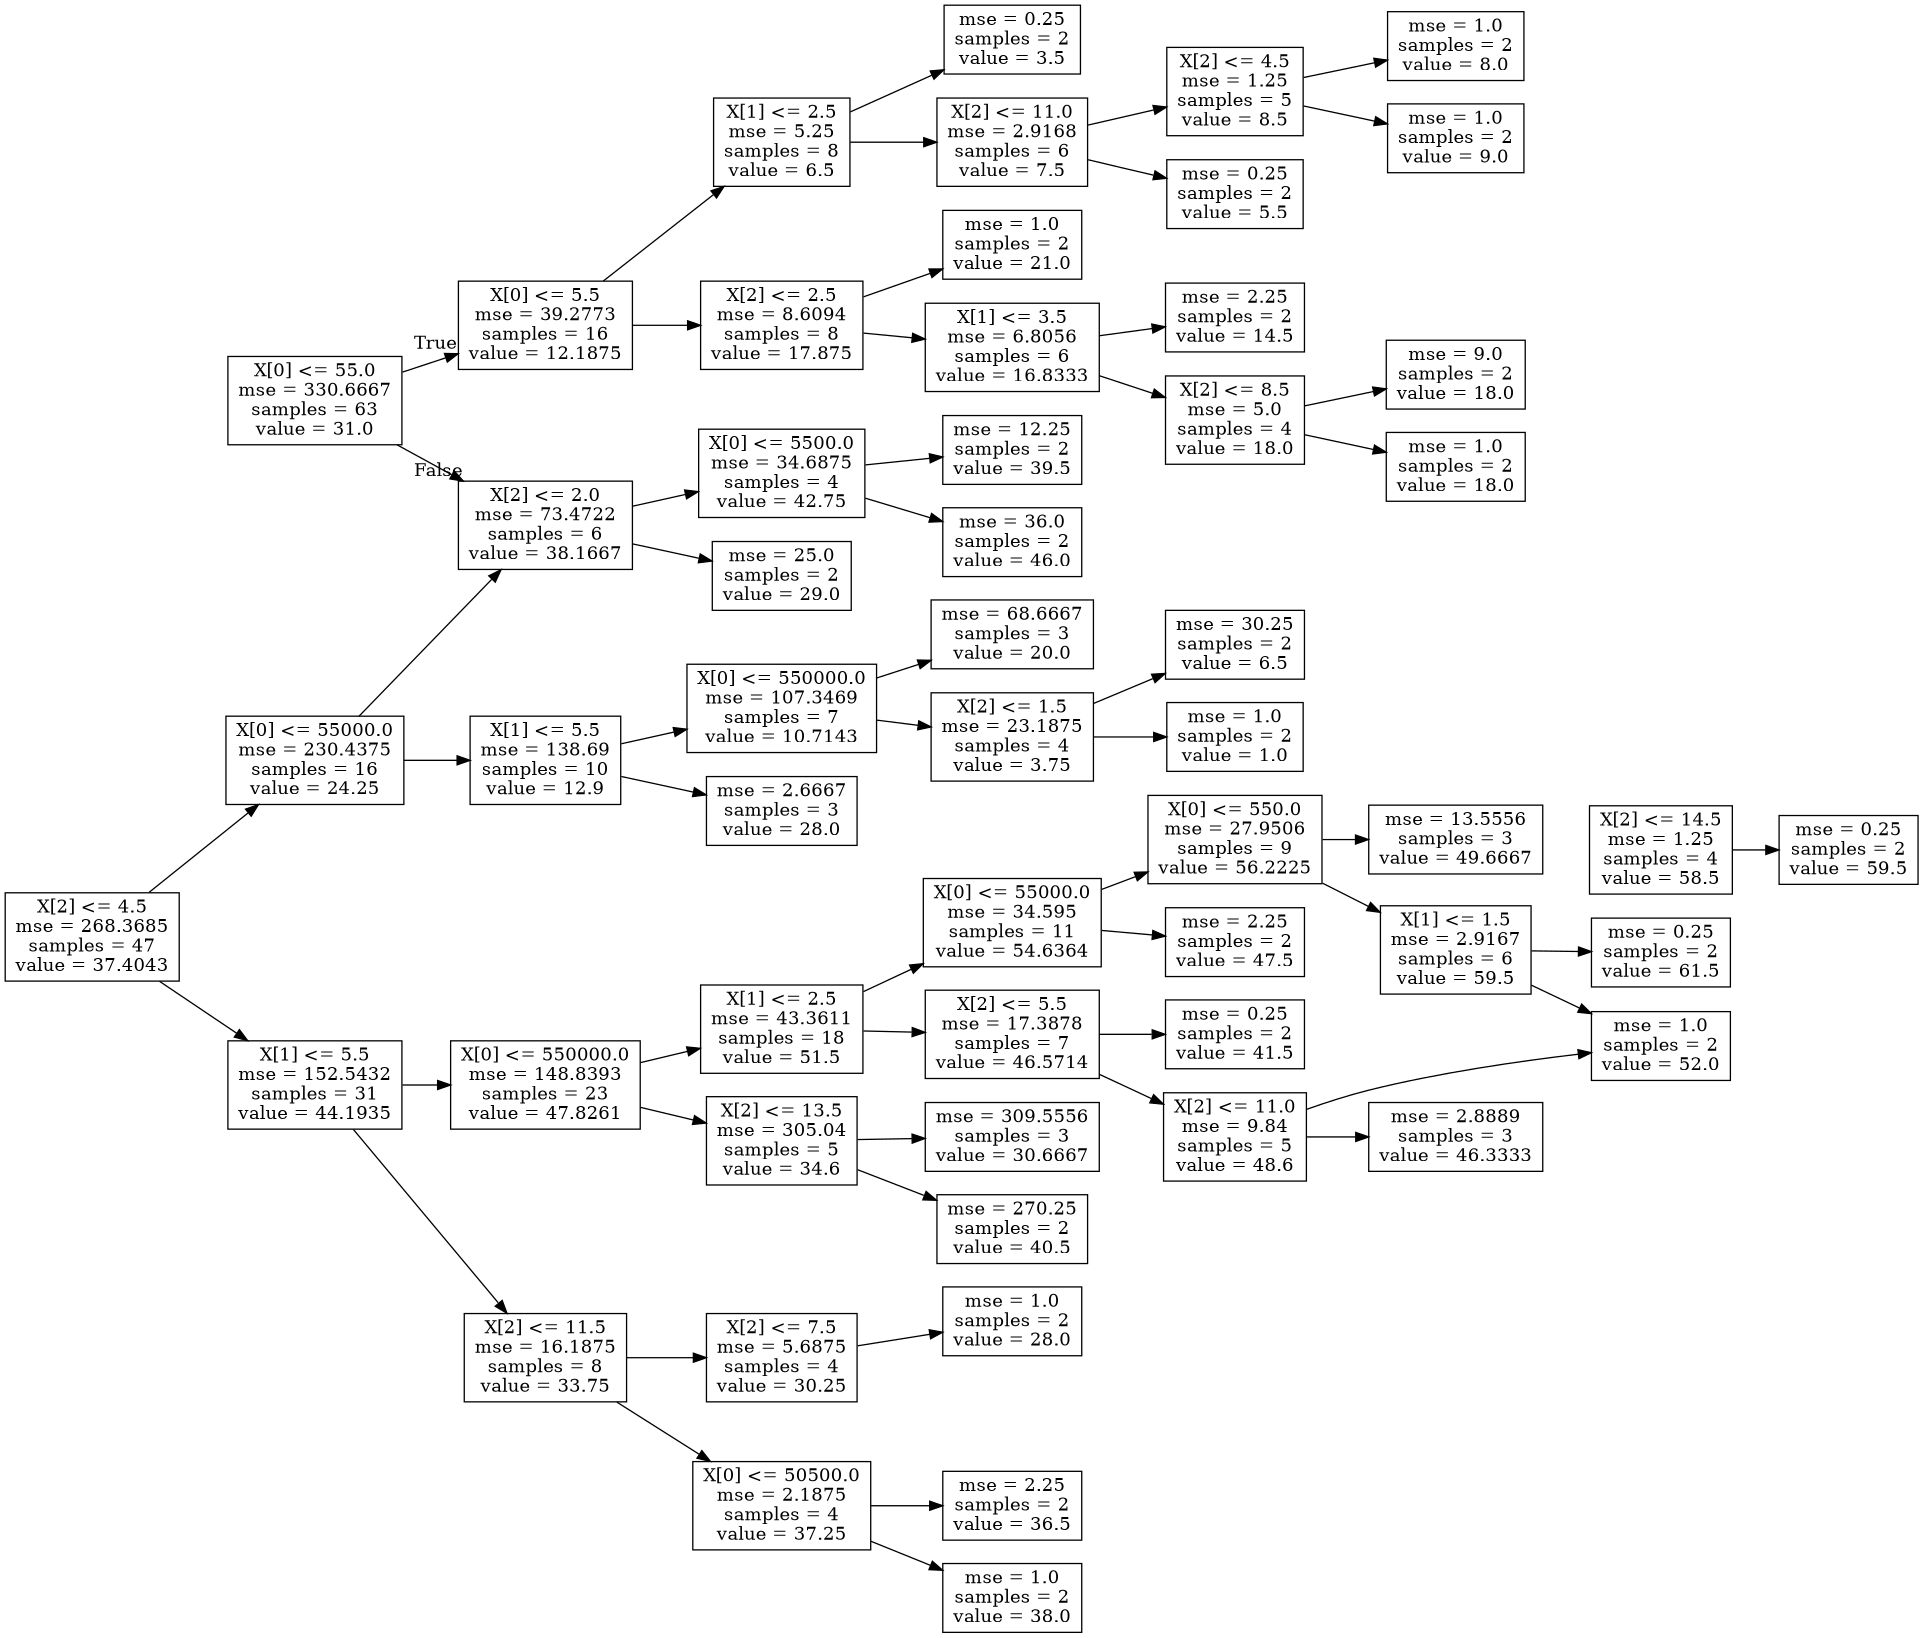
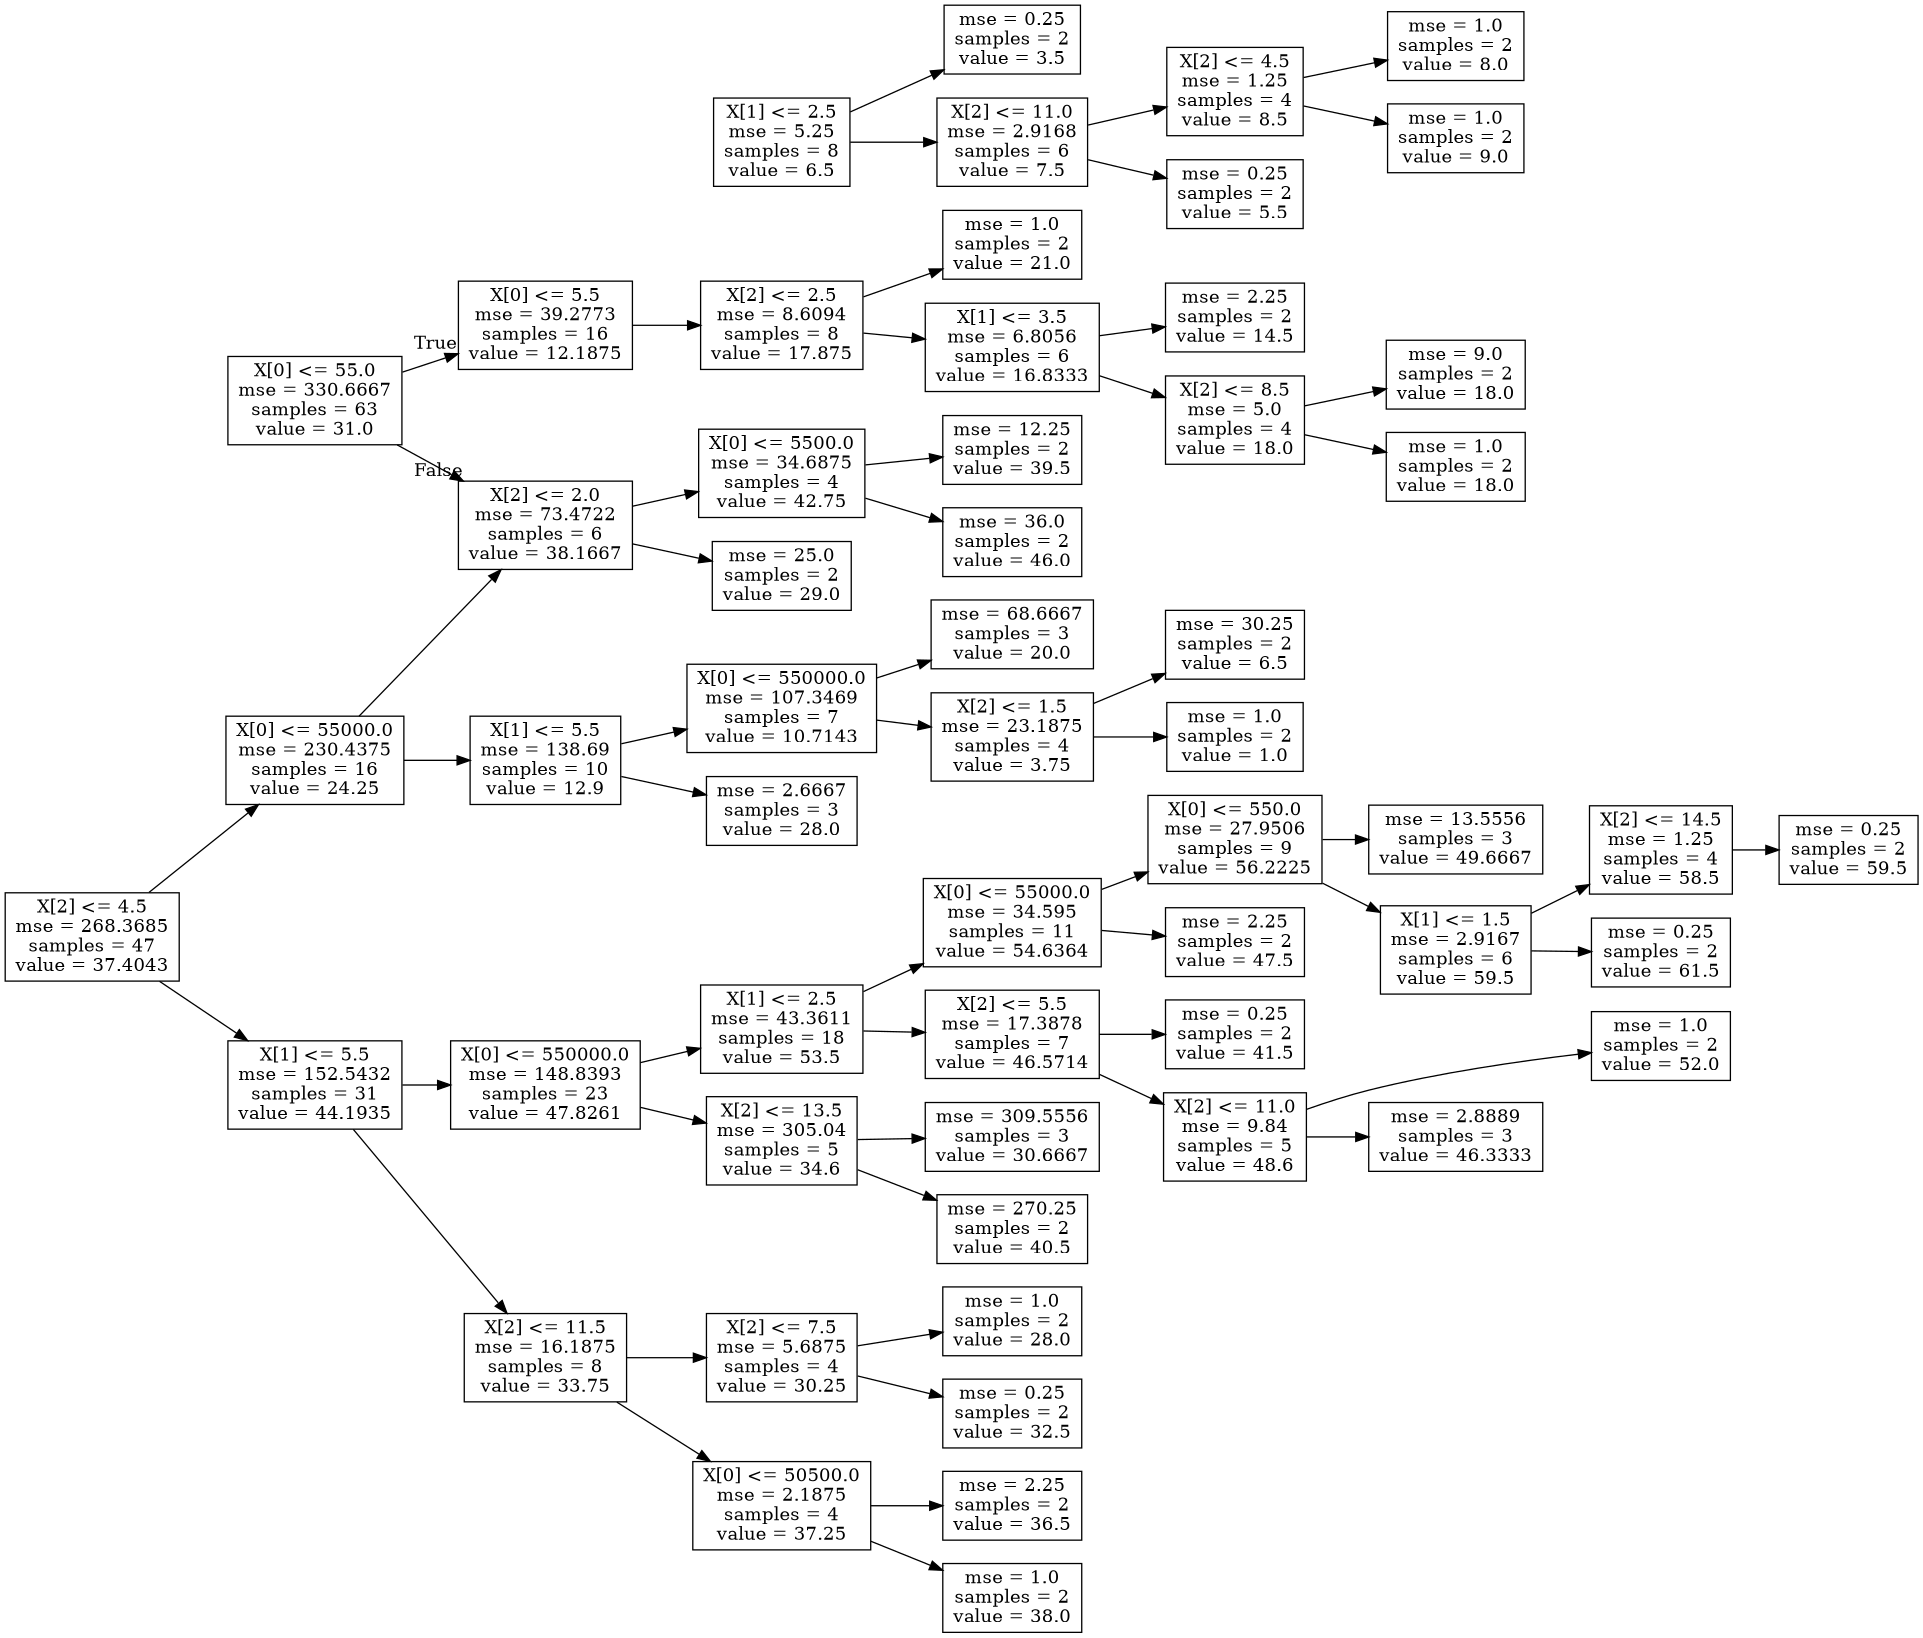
node "X[2] <= 4.5 mse = 1.25 samples = 5 value = 8.5": label "X[2] <= 4.5 mse = 1.25 samples = 5 value = 8.5" -> "X[2] <= 4.5 mse = 1.25 samples = 4 value = 8.5"
edge "X[0] <= 5.5 mse = 39.2773 samples = 16 value = 12.1875" -> "X[1] <= 2.5 mse = 5.25 samples = 8 value = 6.5": removed
edge "X[1] <= 1.5 mse = 2.9167 samples = 6 value = 59.5" -> "mse = 1.0 samples = 2 value = 52.0": now "X[1] <= 1.5 mse = 2.9167 samples = 6 value = 59.5" -> "X[2] <= 14.5 mse = 1.25 samples = 4 value = 58.5"
node "X[1] <= 2.5 mse = 43.3611 samples = 18 value = 51.5": label "X[1] <= 2.5 mse = 43.3611 samples = 18 value = 51.5" -> "X[1] <= 2.5 mse = 43.3611 samples = 18 value = 53.5"
node "mse = 0.25 samples = 2 value = 32.5": added
